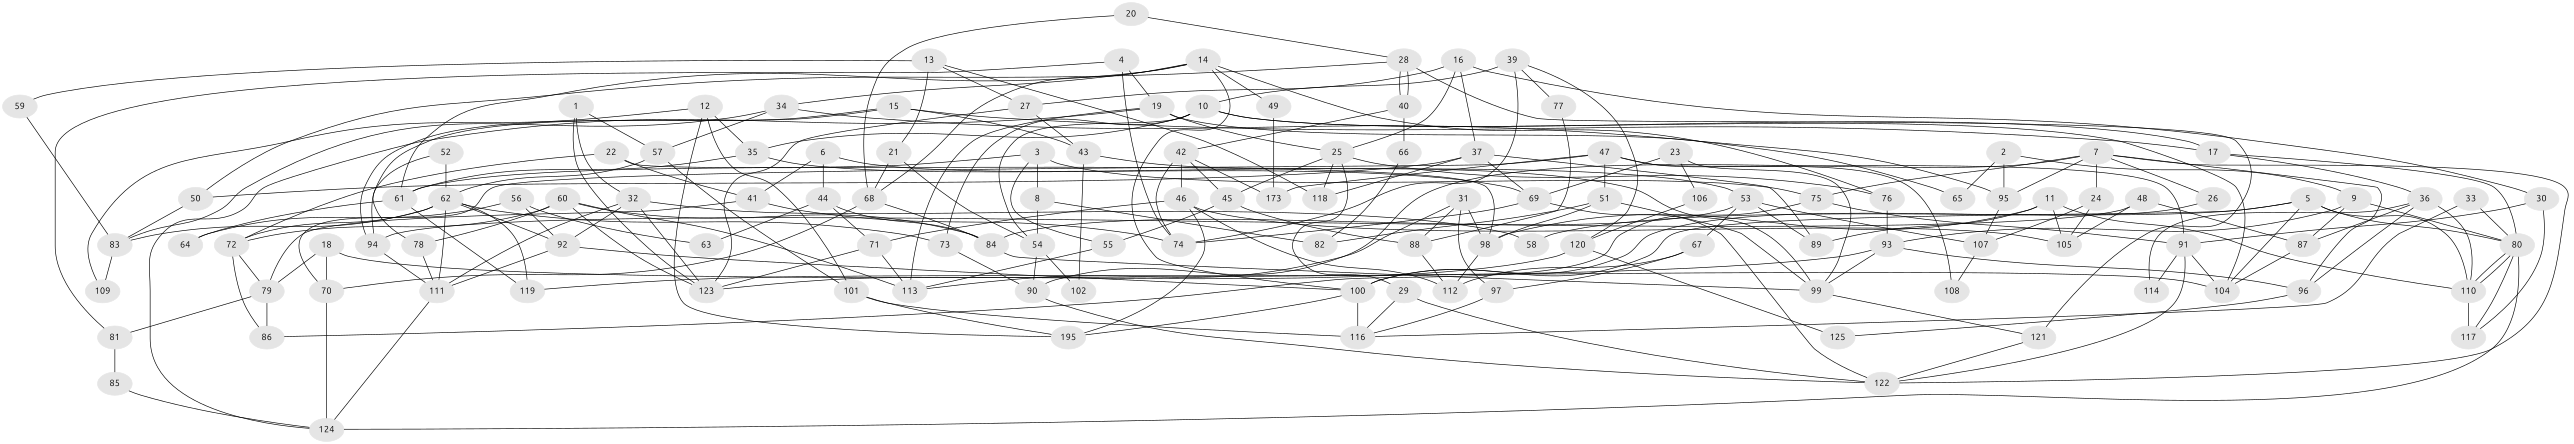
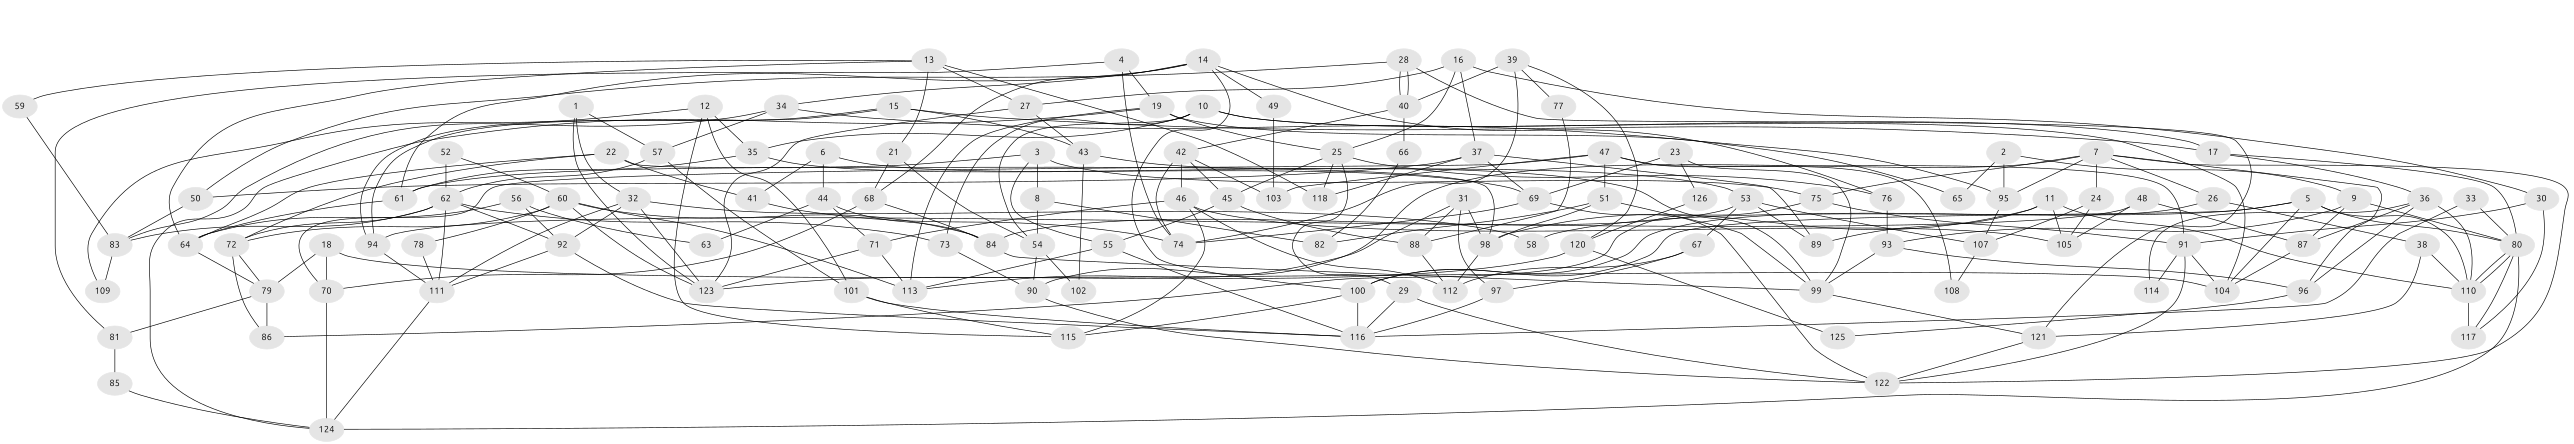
node "20": removed
edge "13" -- "64": added
edge "39" -- "10": now "39" -- "40"
edge "22" -- "64": added
edge "52" -- "78": now "52" -- "60"
node "173": label "173" -> "103"
node "106": label "106" -> "126"
edge "41" -- "79": now "64" -- "79"
node "38": added
edge "92" -- "100": now "92" -- "116"
node "119": removed
edge "55" -- "116": added
node "195": label "195" -> "115"
